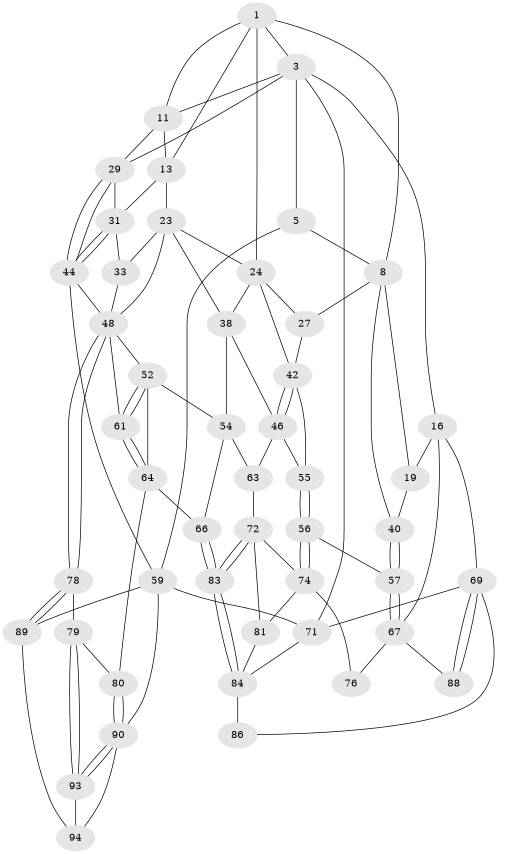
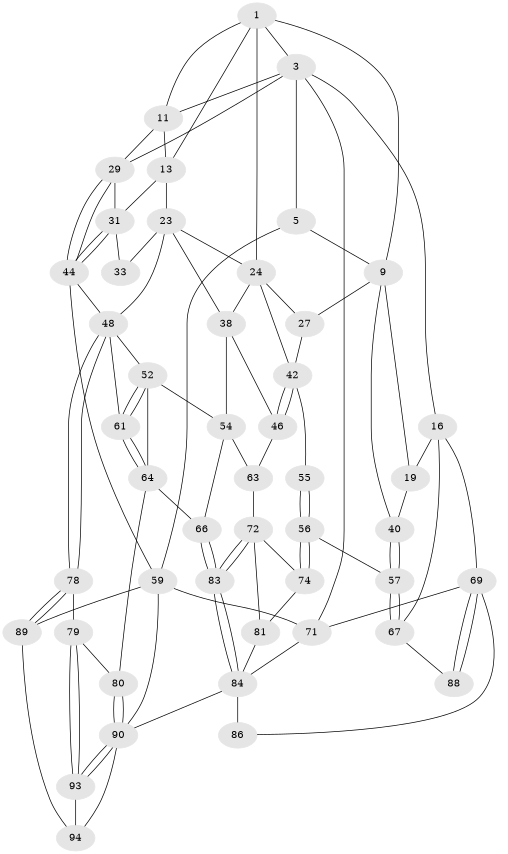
node "8": label "8" -> "9"
edge "33" -- "48": removed
edge "46" -- "55": removed
node "76": removed
edge "84" -- "90": added
